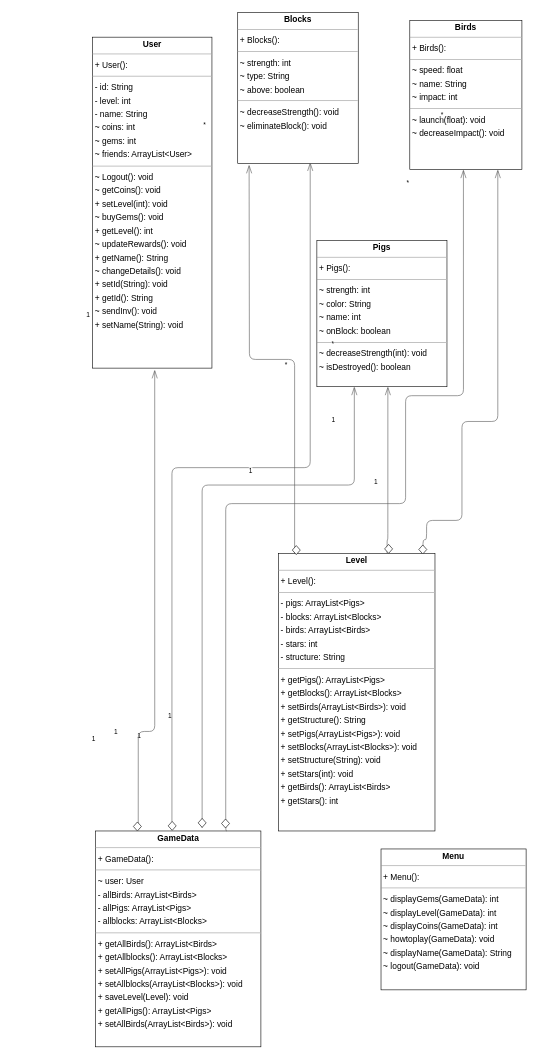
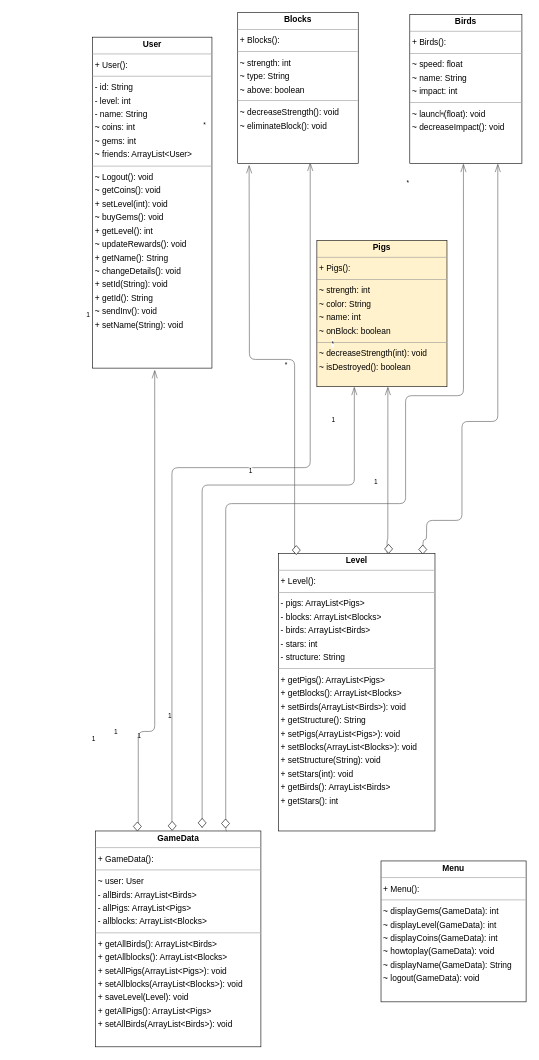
node "Birds + Birds(): ~ speed: float ~ name: String ~ impact: int ~ launch(float): void ~ decreaseImpact(): void": moved (466, 95) -> (466, 89)
node "Pigs + Pigs(): ~ strength: int ~ color: String ~ name: int ~ onBlock: boolean ~ decreaseStrength(int): void ~ isDestroyed(): boolean": fillcolor #ffffff -> #fff2cc
node "Menu + Menu(): ~ displayGems(GameData): int ~ displayLevel(GameData): int ~ displayCoins(GameData): int ~ howtoplay(GameData): void ~ displayName(GameData): String ~ logout(GameData): void": moved (454, 920) -> (454, 932)
